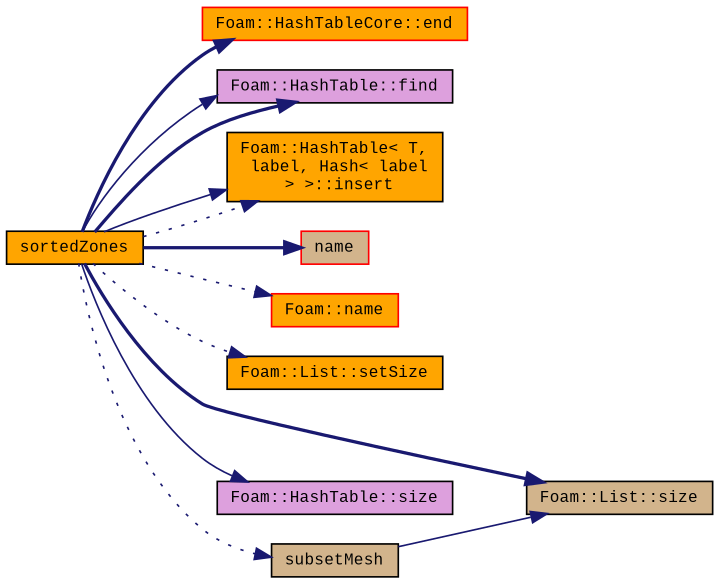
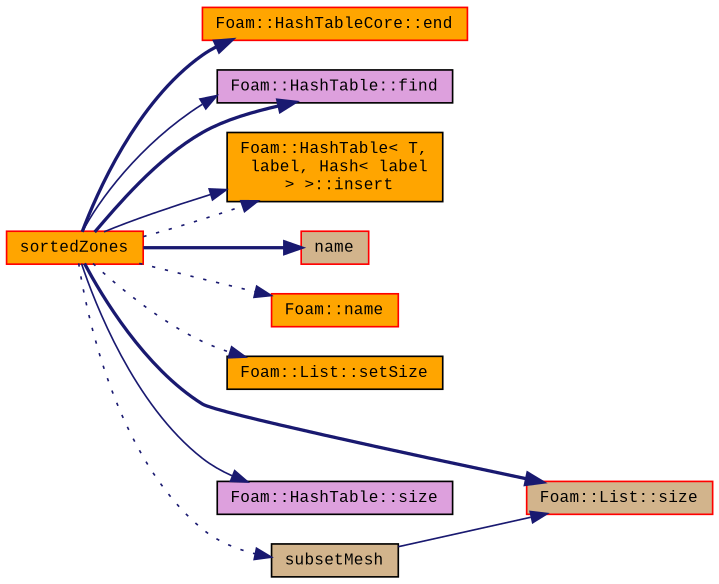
node "sortedZones": color black -> red
node "Foam::List::size": color black -> red
